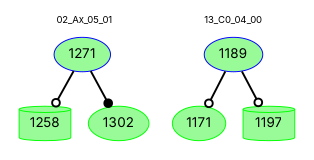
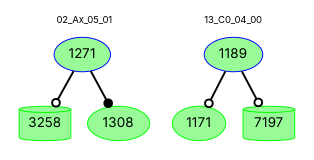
node "1258": label "1258" -> "3258"
node "1302": label "1302" -> "1308"
node "1197": label "1197" -> "7197"
